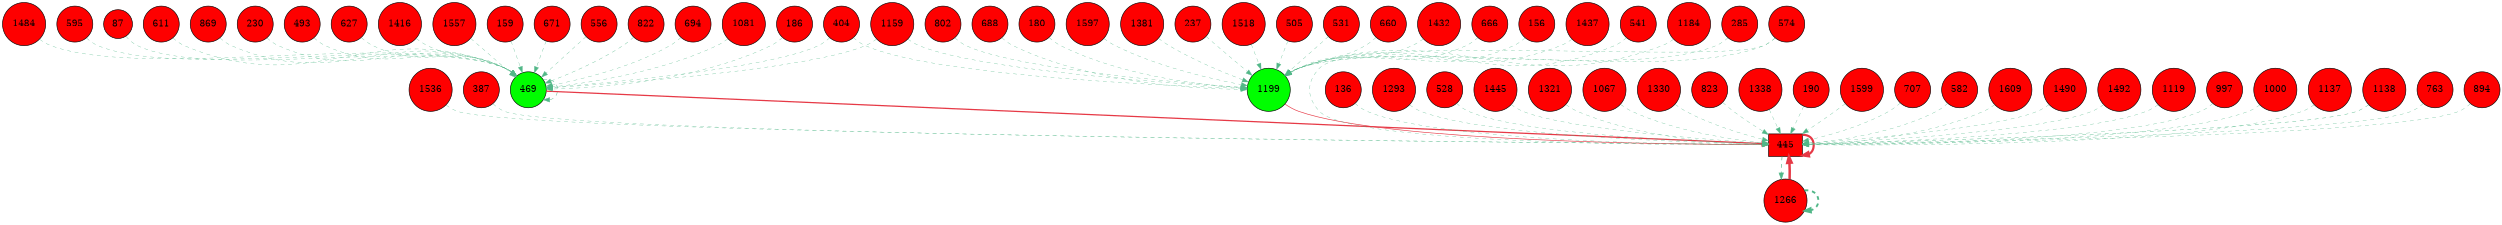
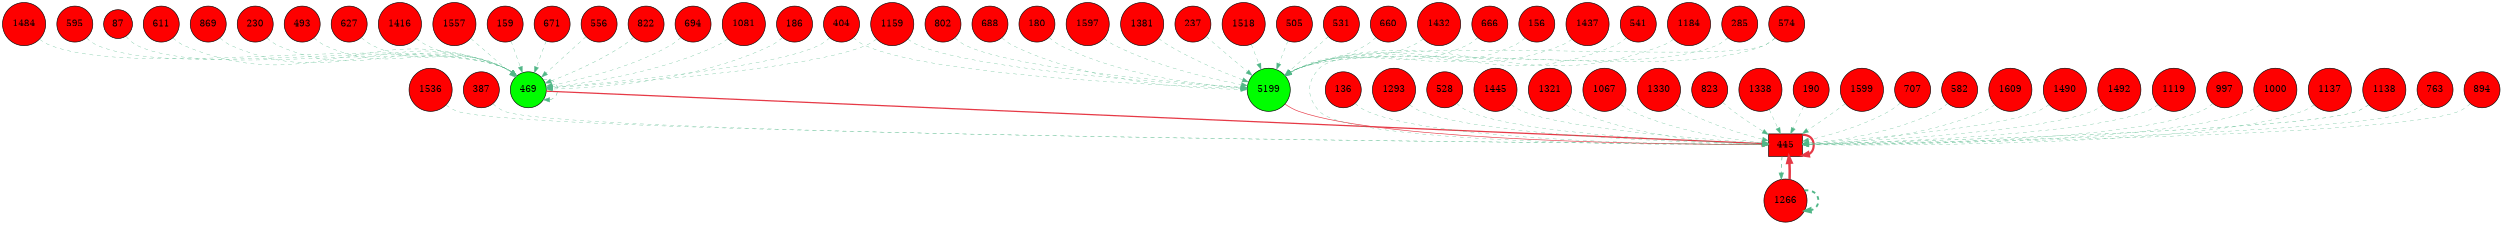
node "1199": label "1199" -> "5199"
